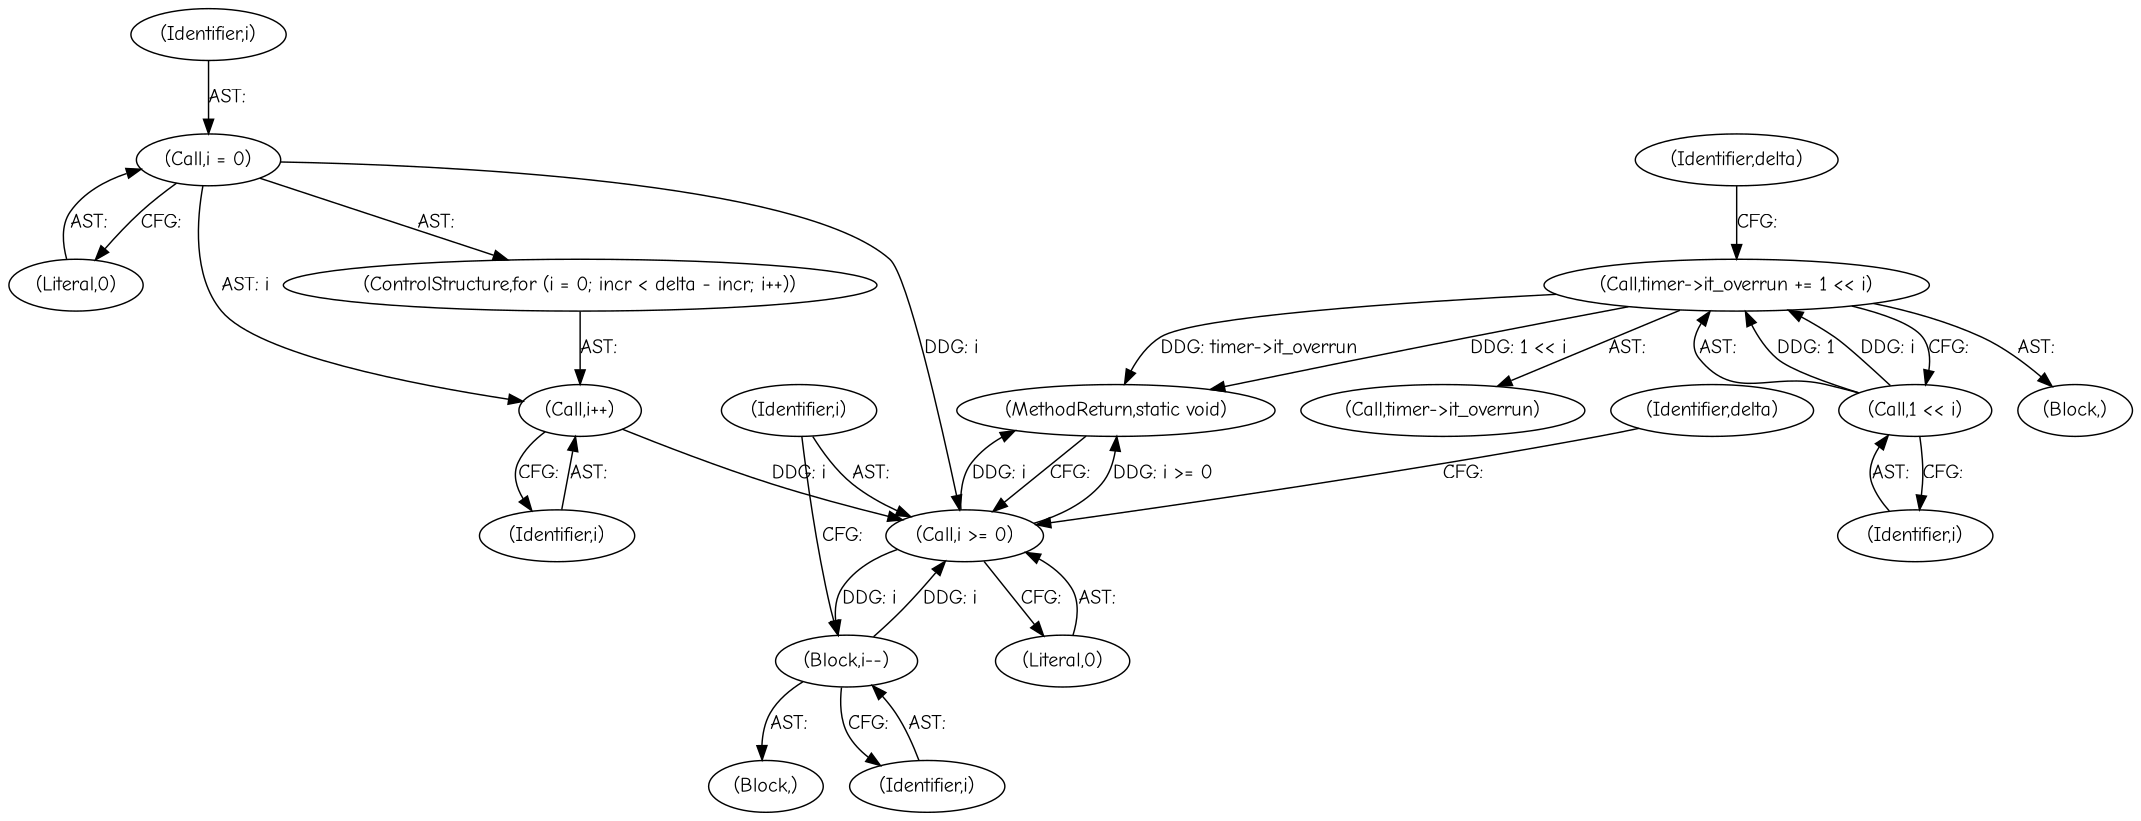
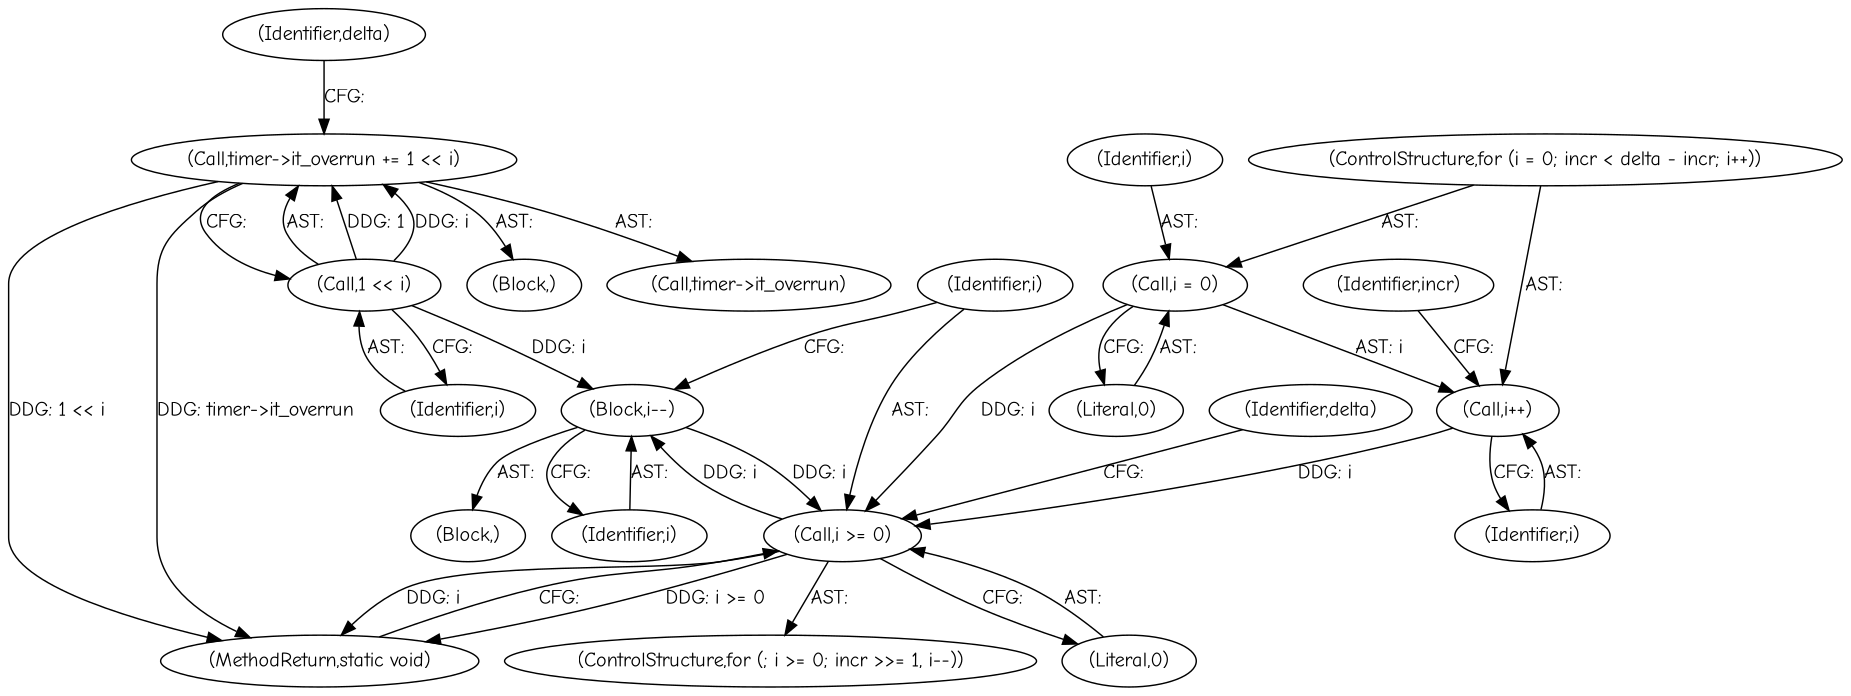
edge "(Call,i = 0)" -> "(ControlStructure,for (i = 0; incr < delta - incr; i++))": reversed
node "(Identifier,incr)": added
edge "(Call,1 << i)" -> "(Block,i--)": added, label "DDG: i"
node "(ControlStructure,for (; i >= 0; incr >>= 1, i--))": added
